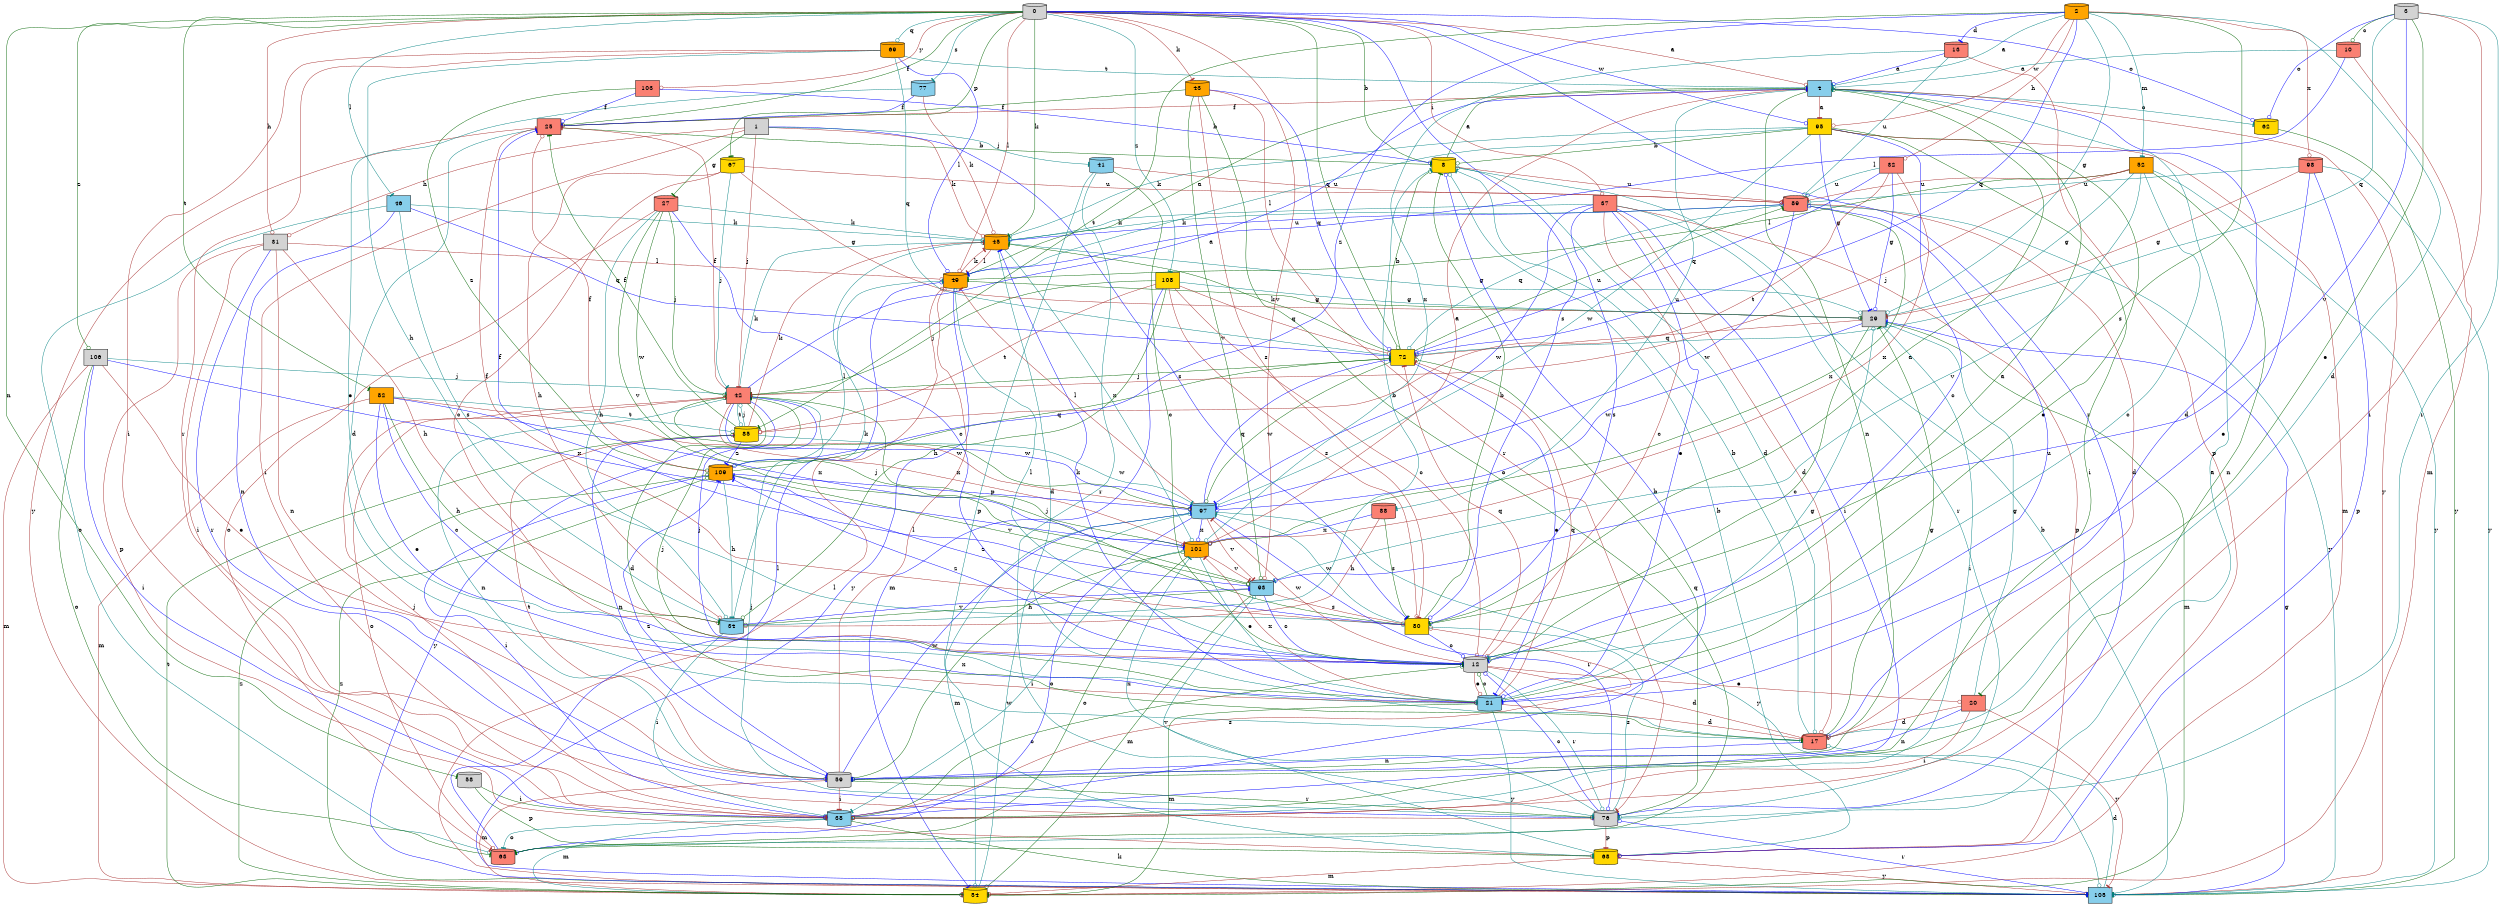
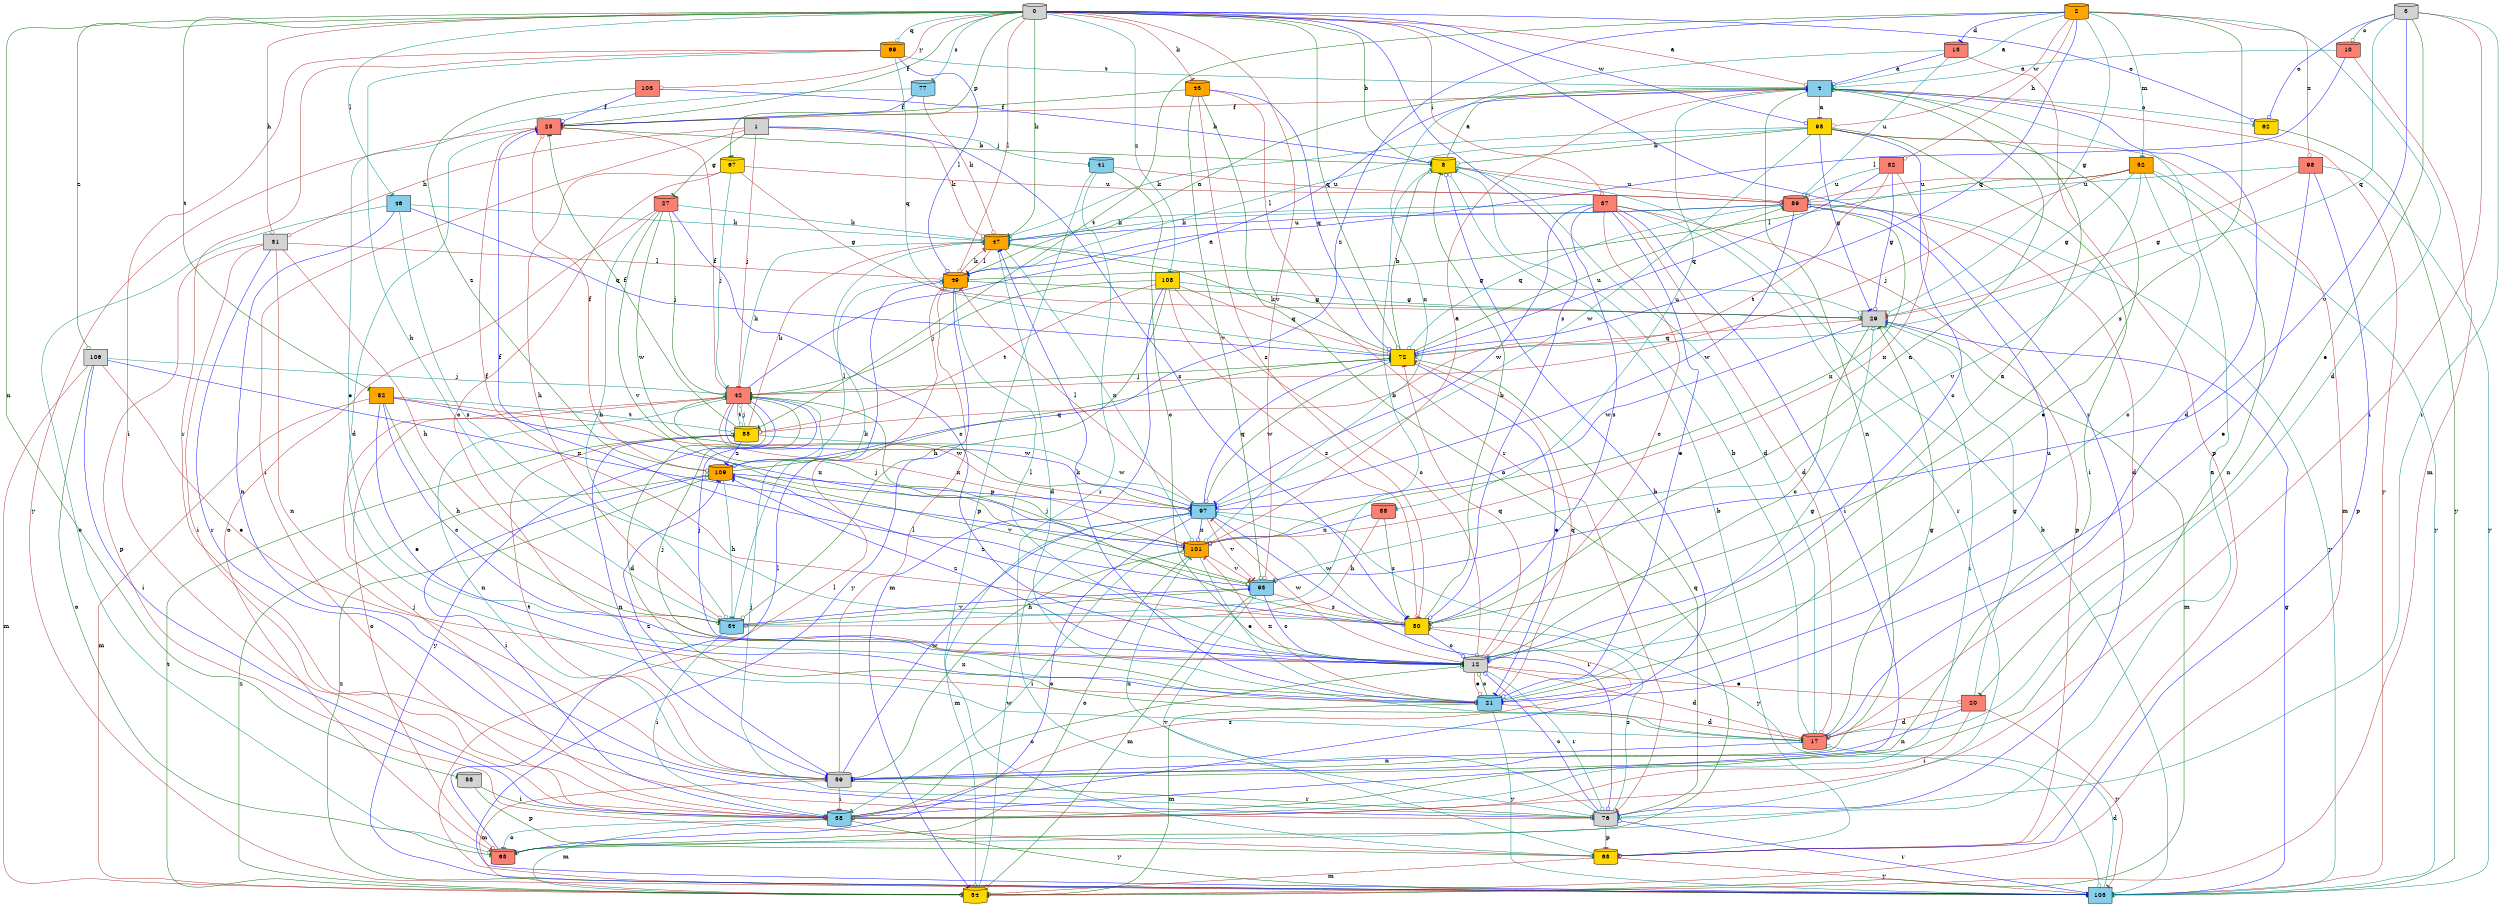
node "98": shape cylinder -> box
node "45": label "45" -> "47"
edge "38" -> "80": arrowhead odot -> tee
edge "38" -> "105": label "k" -> "y"
